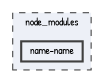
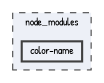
node "name-name": label "name-name" -> "color-name"
